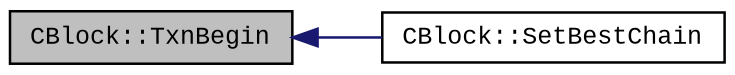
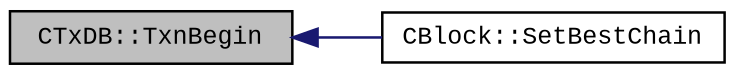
node "CBlock::TxnBegin": label "CBlock::TxnBegin" -> "CTxDB::TxnBegin"
